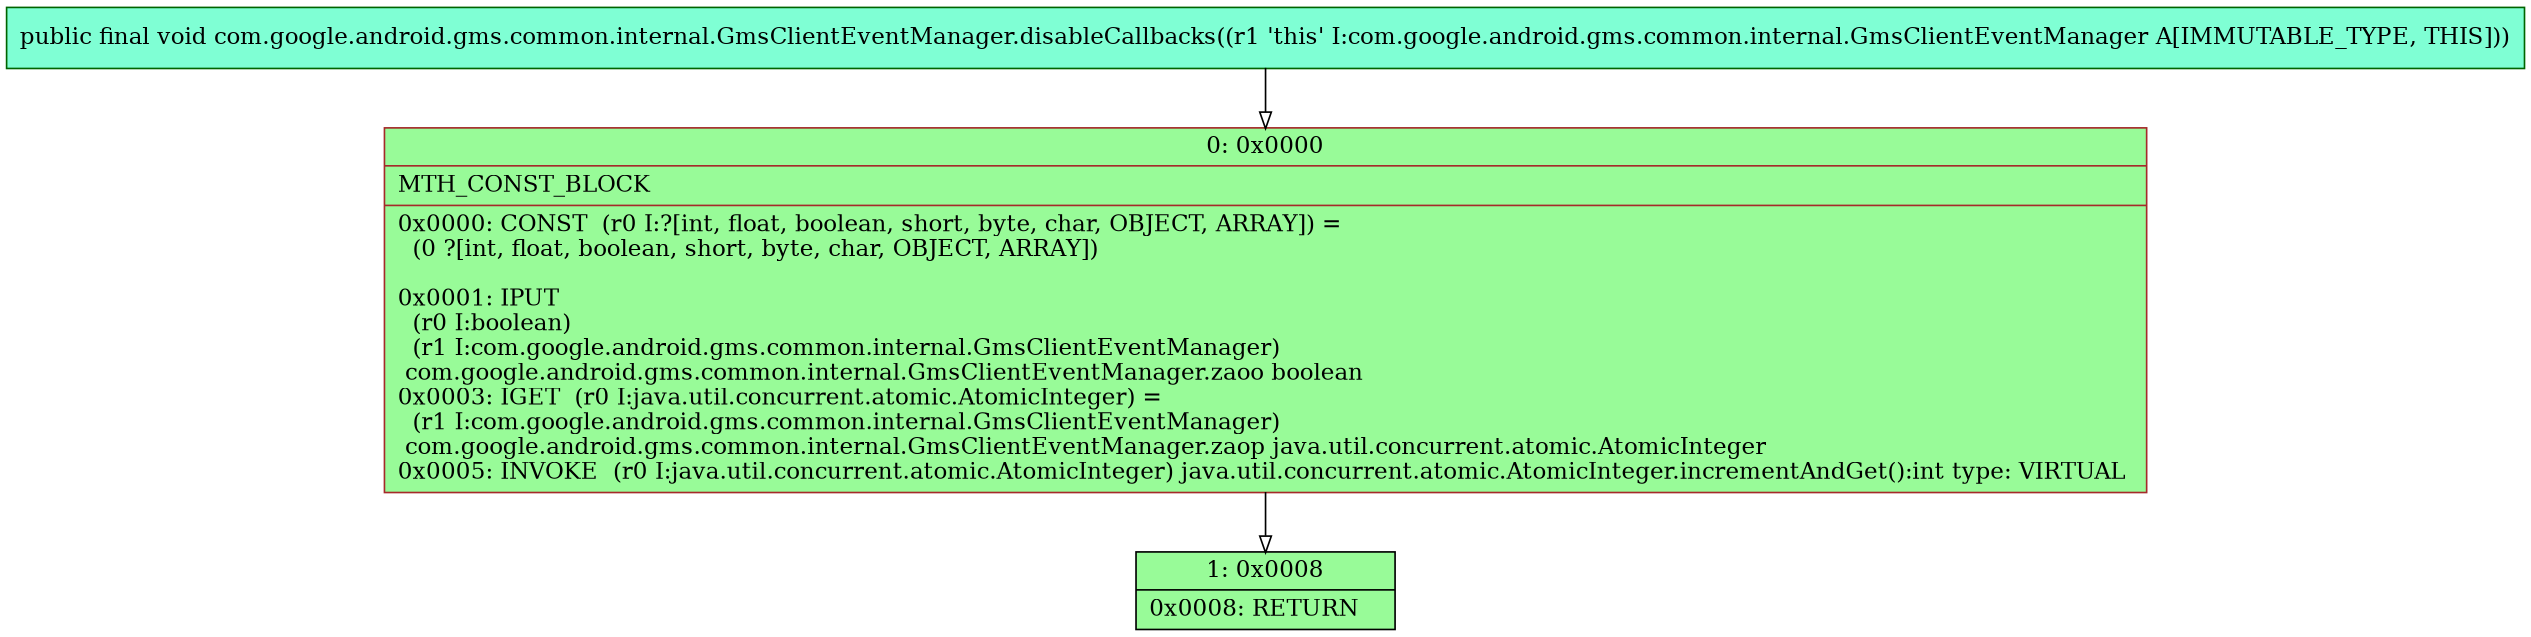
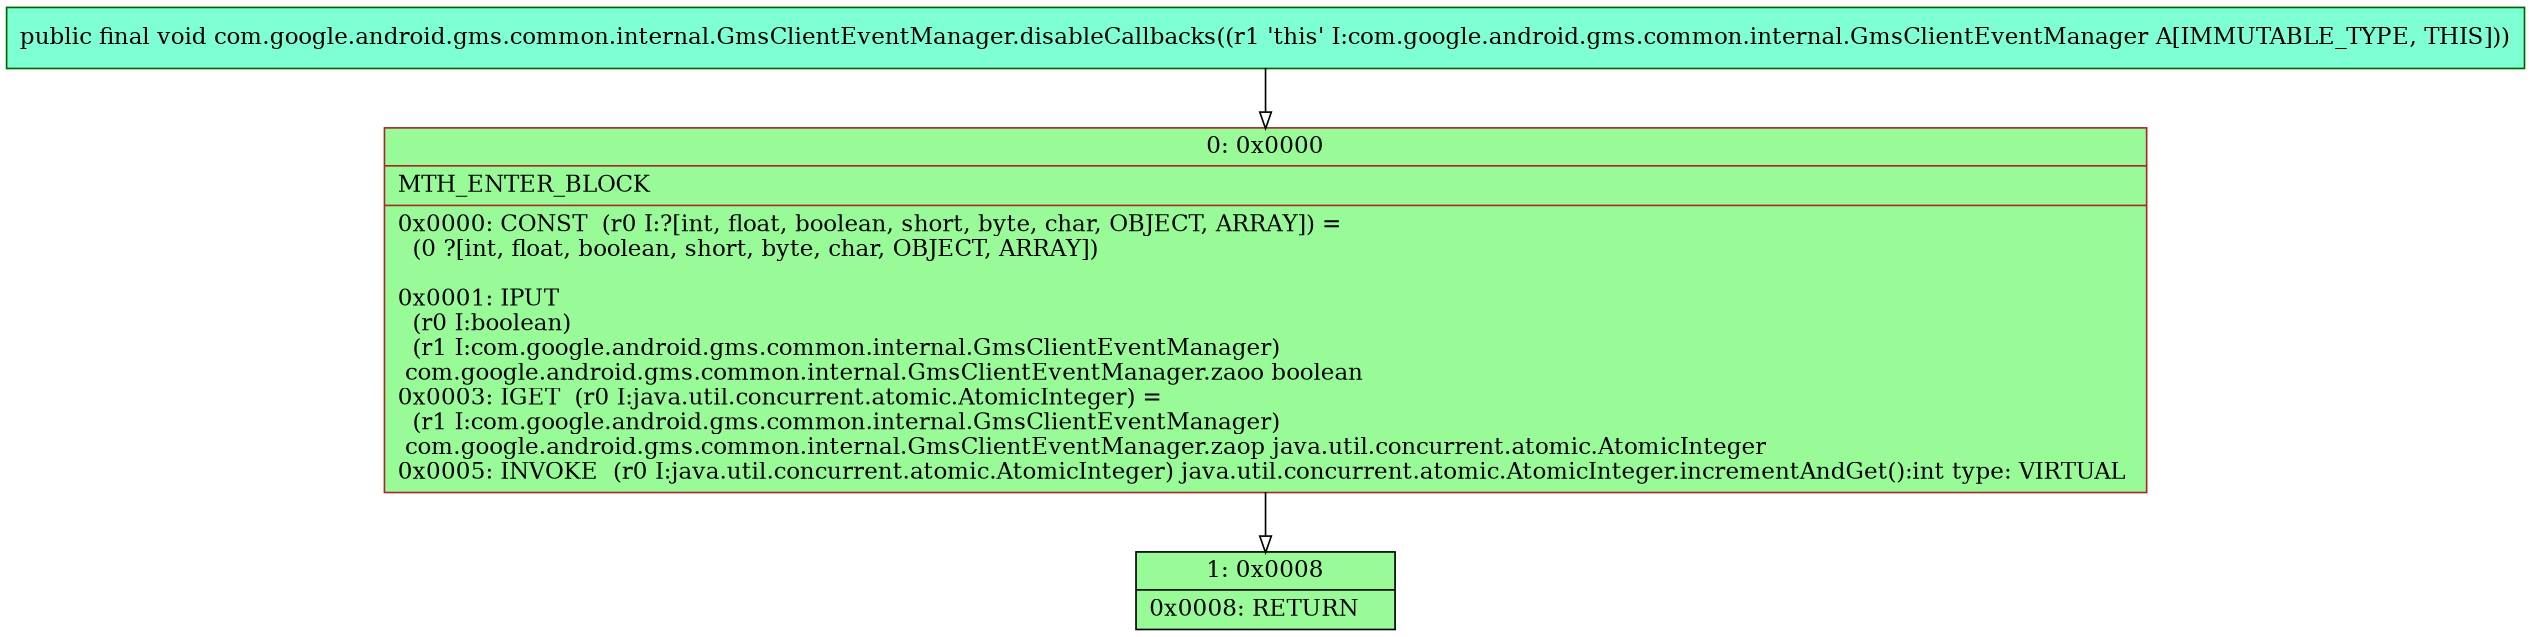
node "0: 0x0000": text "MTH_CONST_BLOCK" -> "MTH_ENTER_BLOCK"
